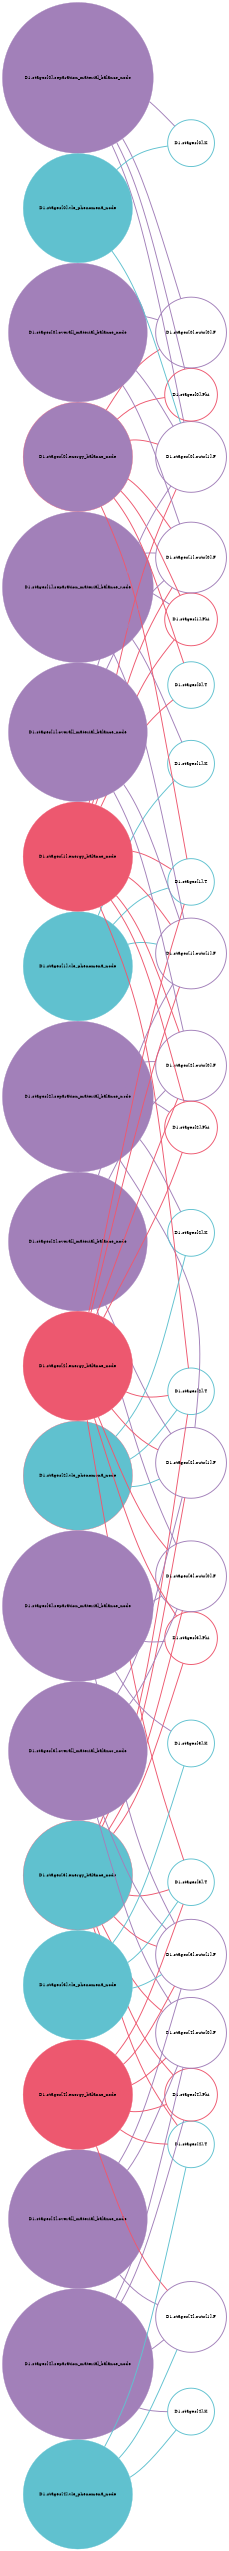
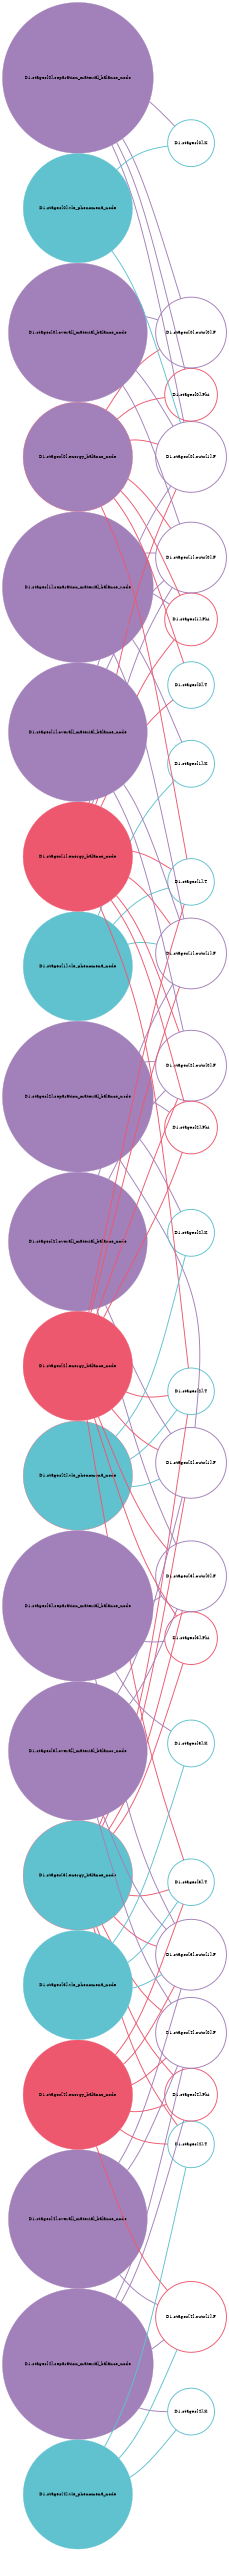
edge "D1.stages[1].outs[0].F" -- "D1.stages[1].energy_balance_node": color #ed586f -> #a280b9
node "D1.stages[4].outs[1].F": color #a280b9 -> #ed586f
